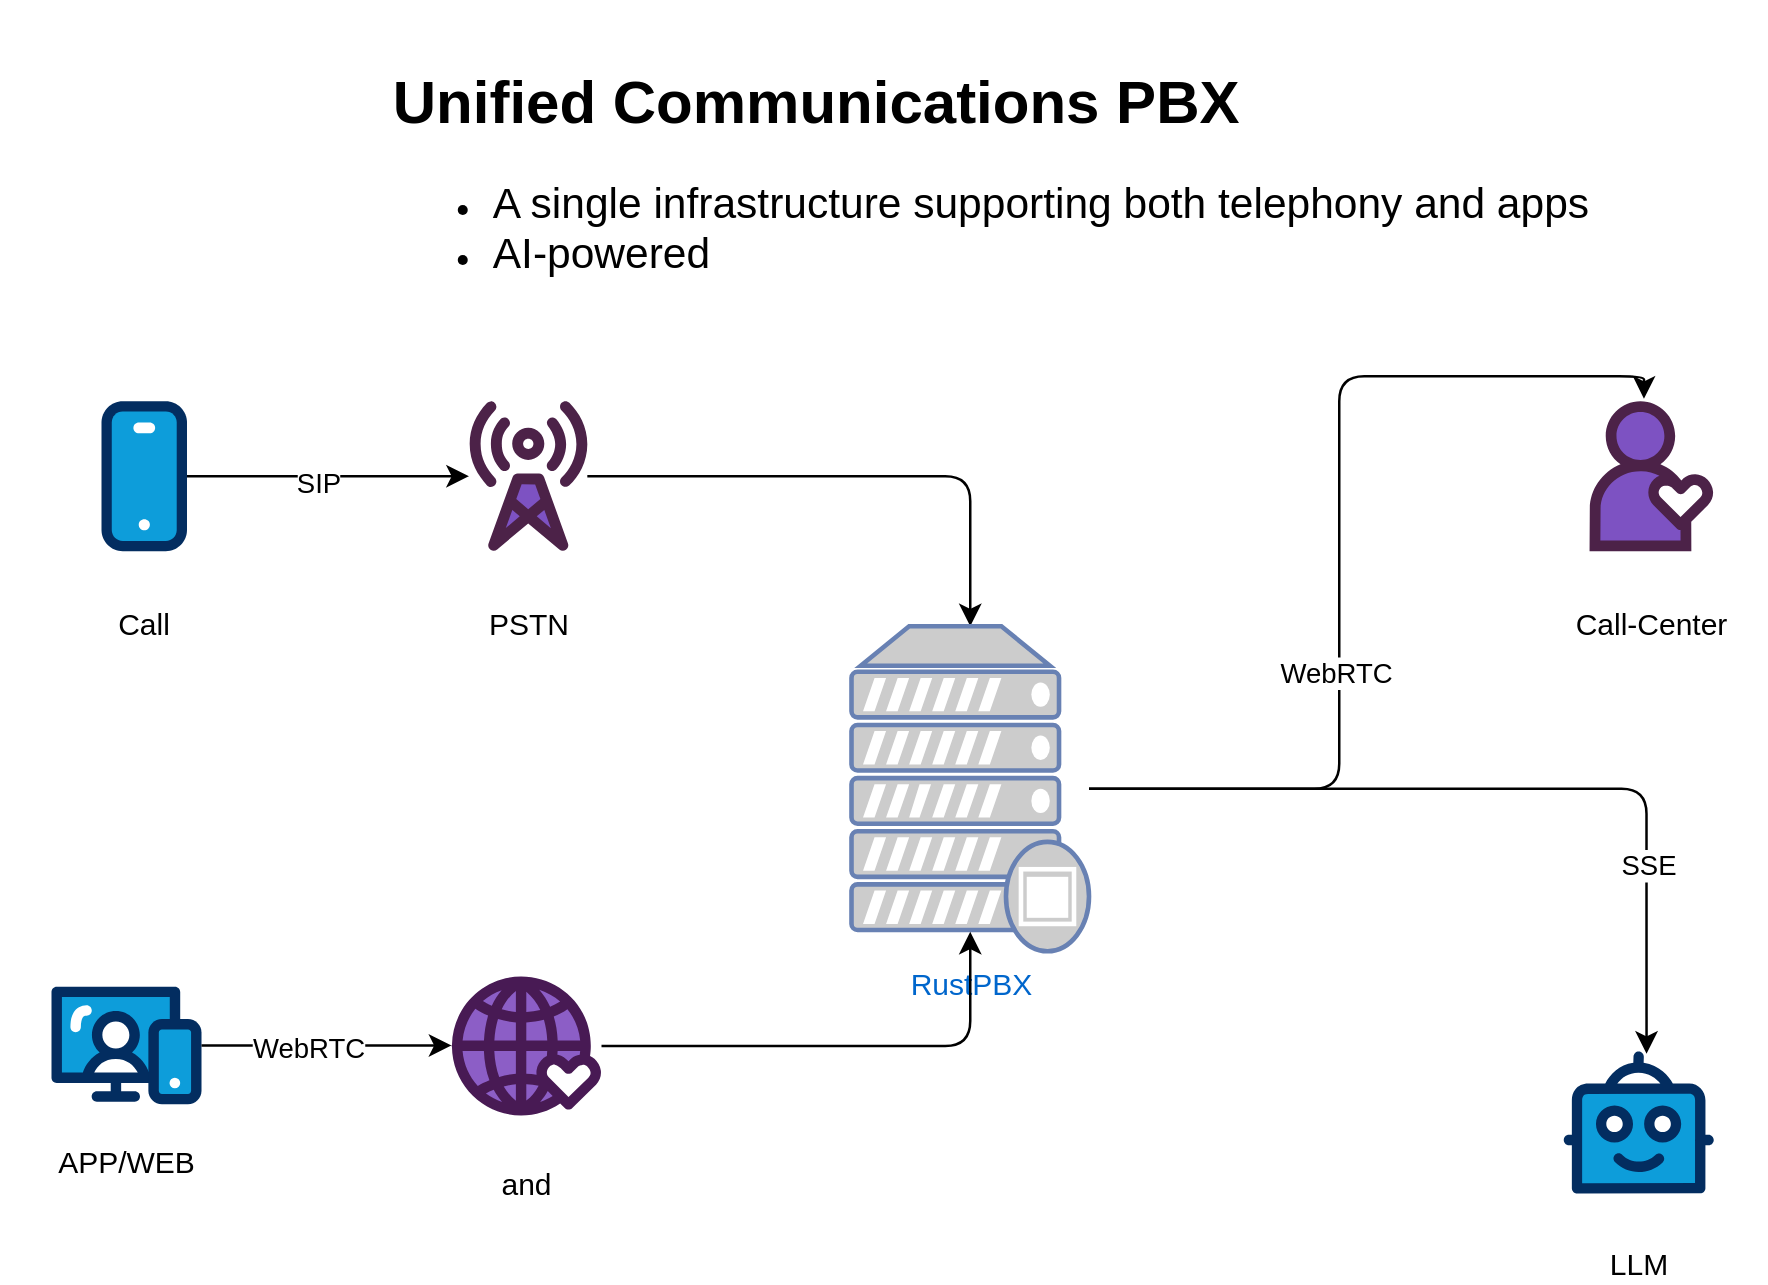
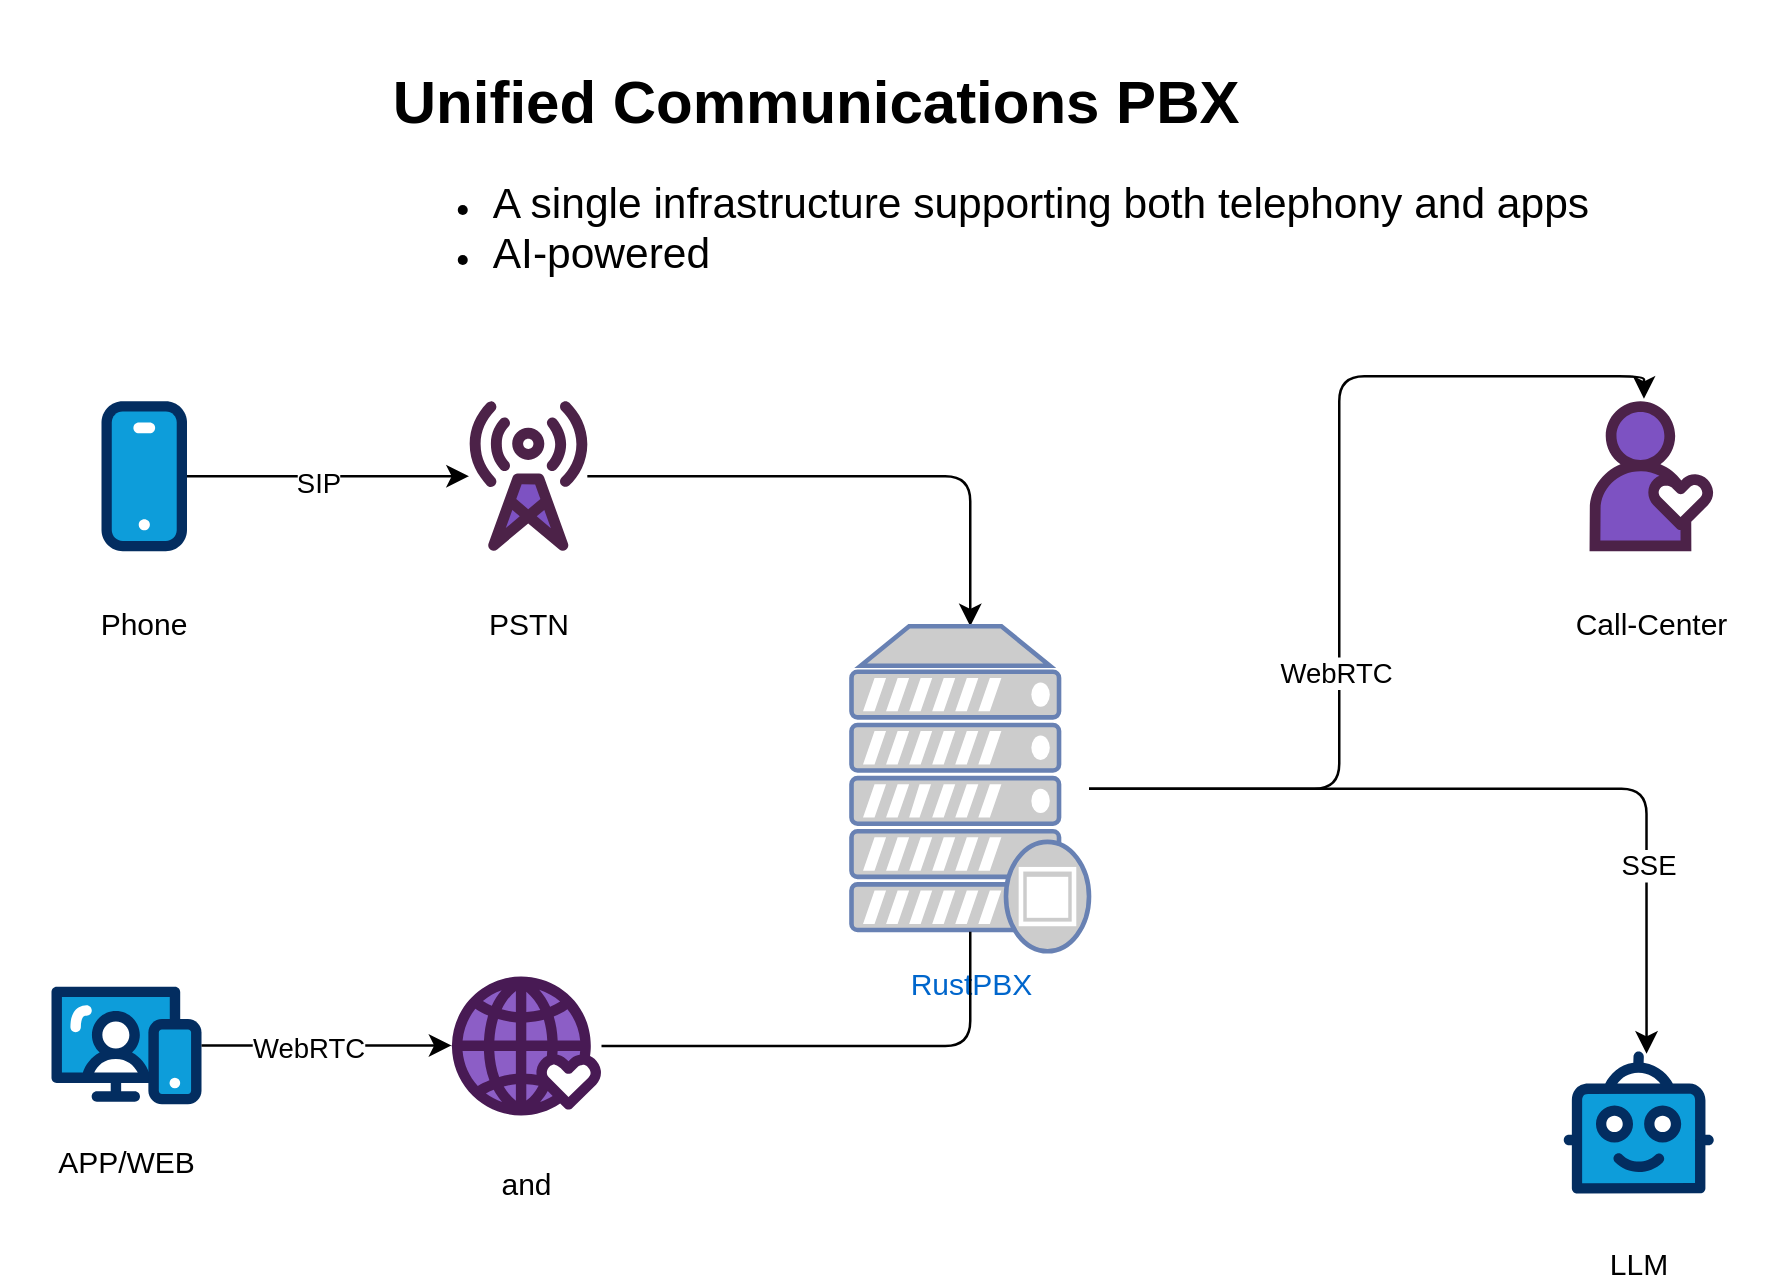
node "Call": label "Call" -> "Phone"
edge "and" -> "RustPBX": arrowhead classic -> none
